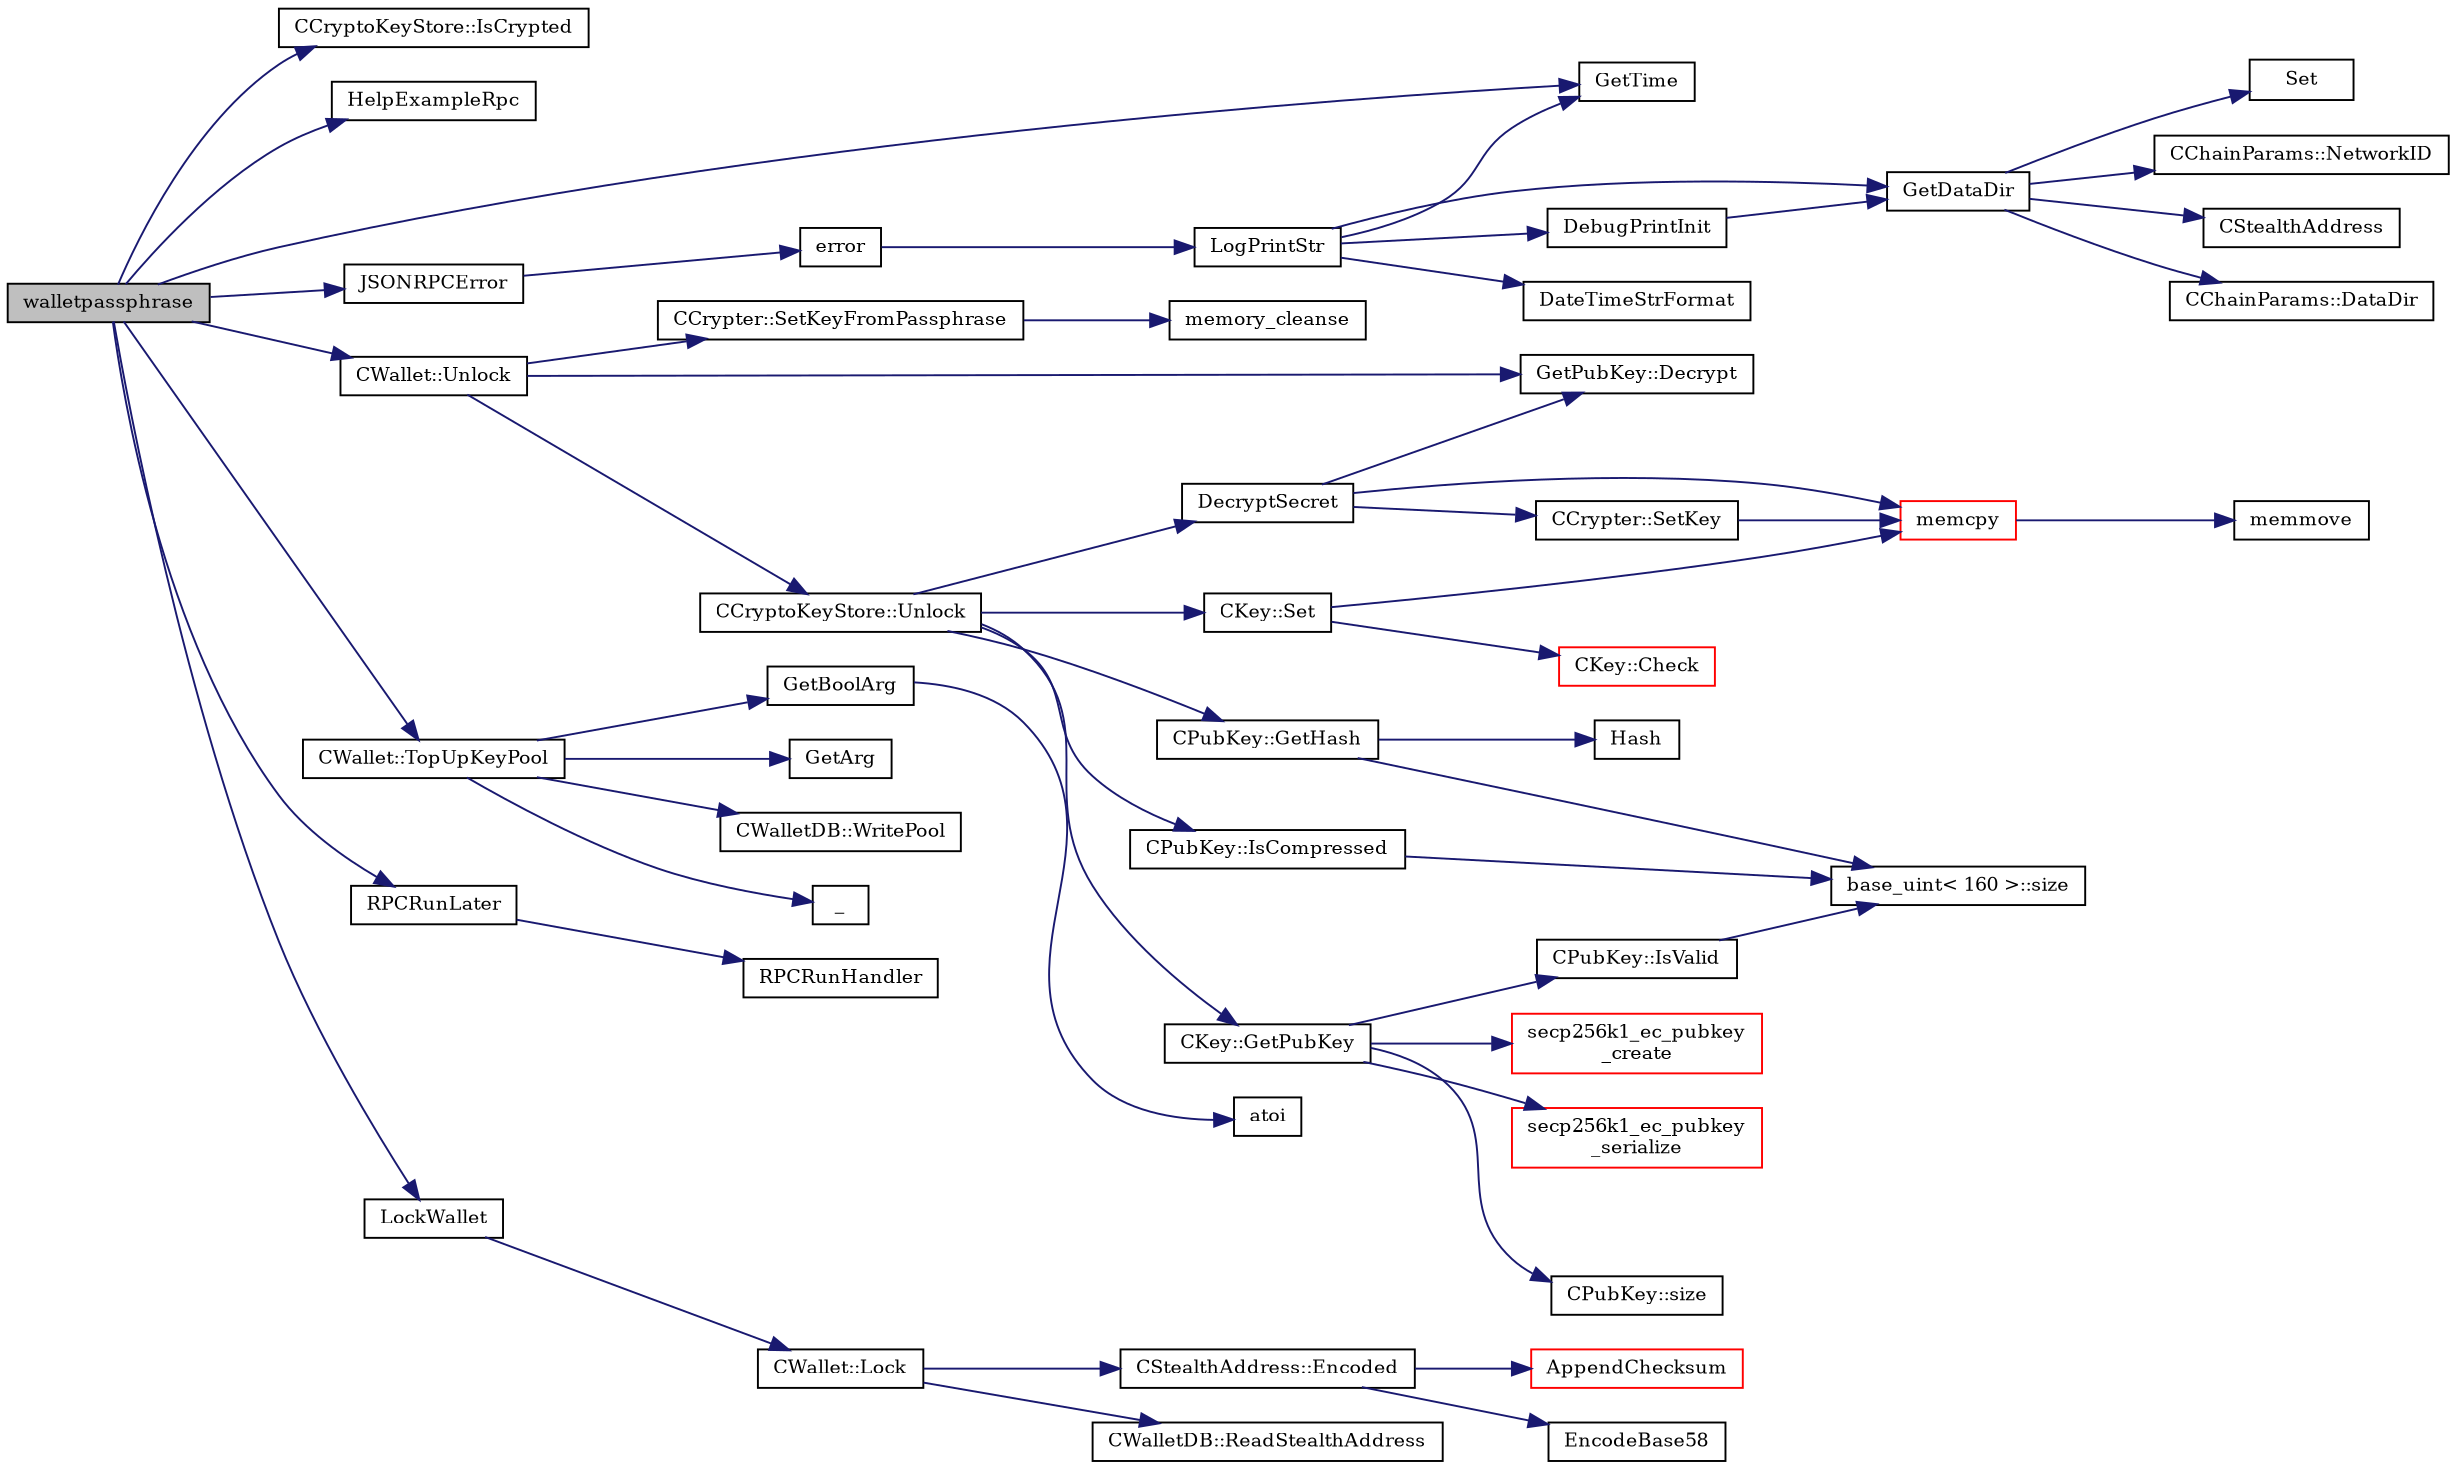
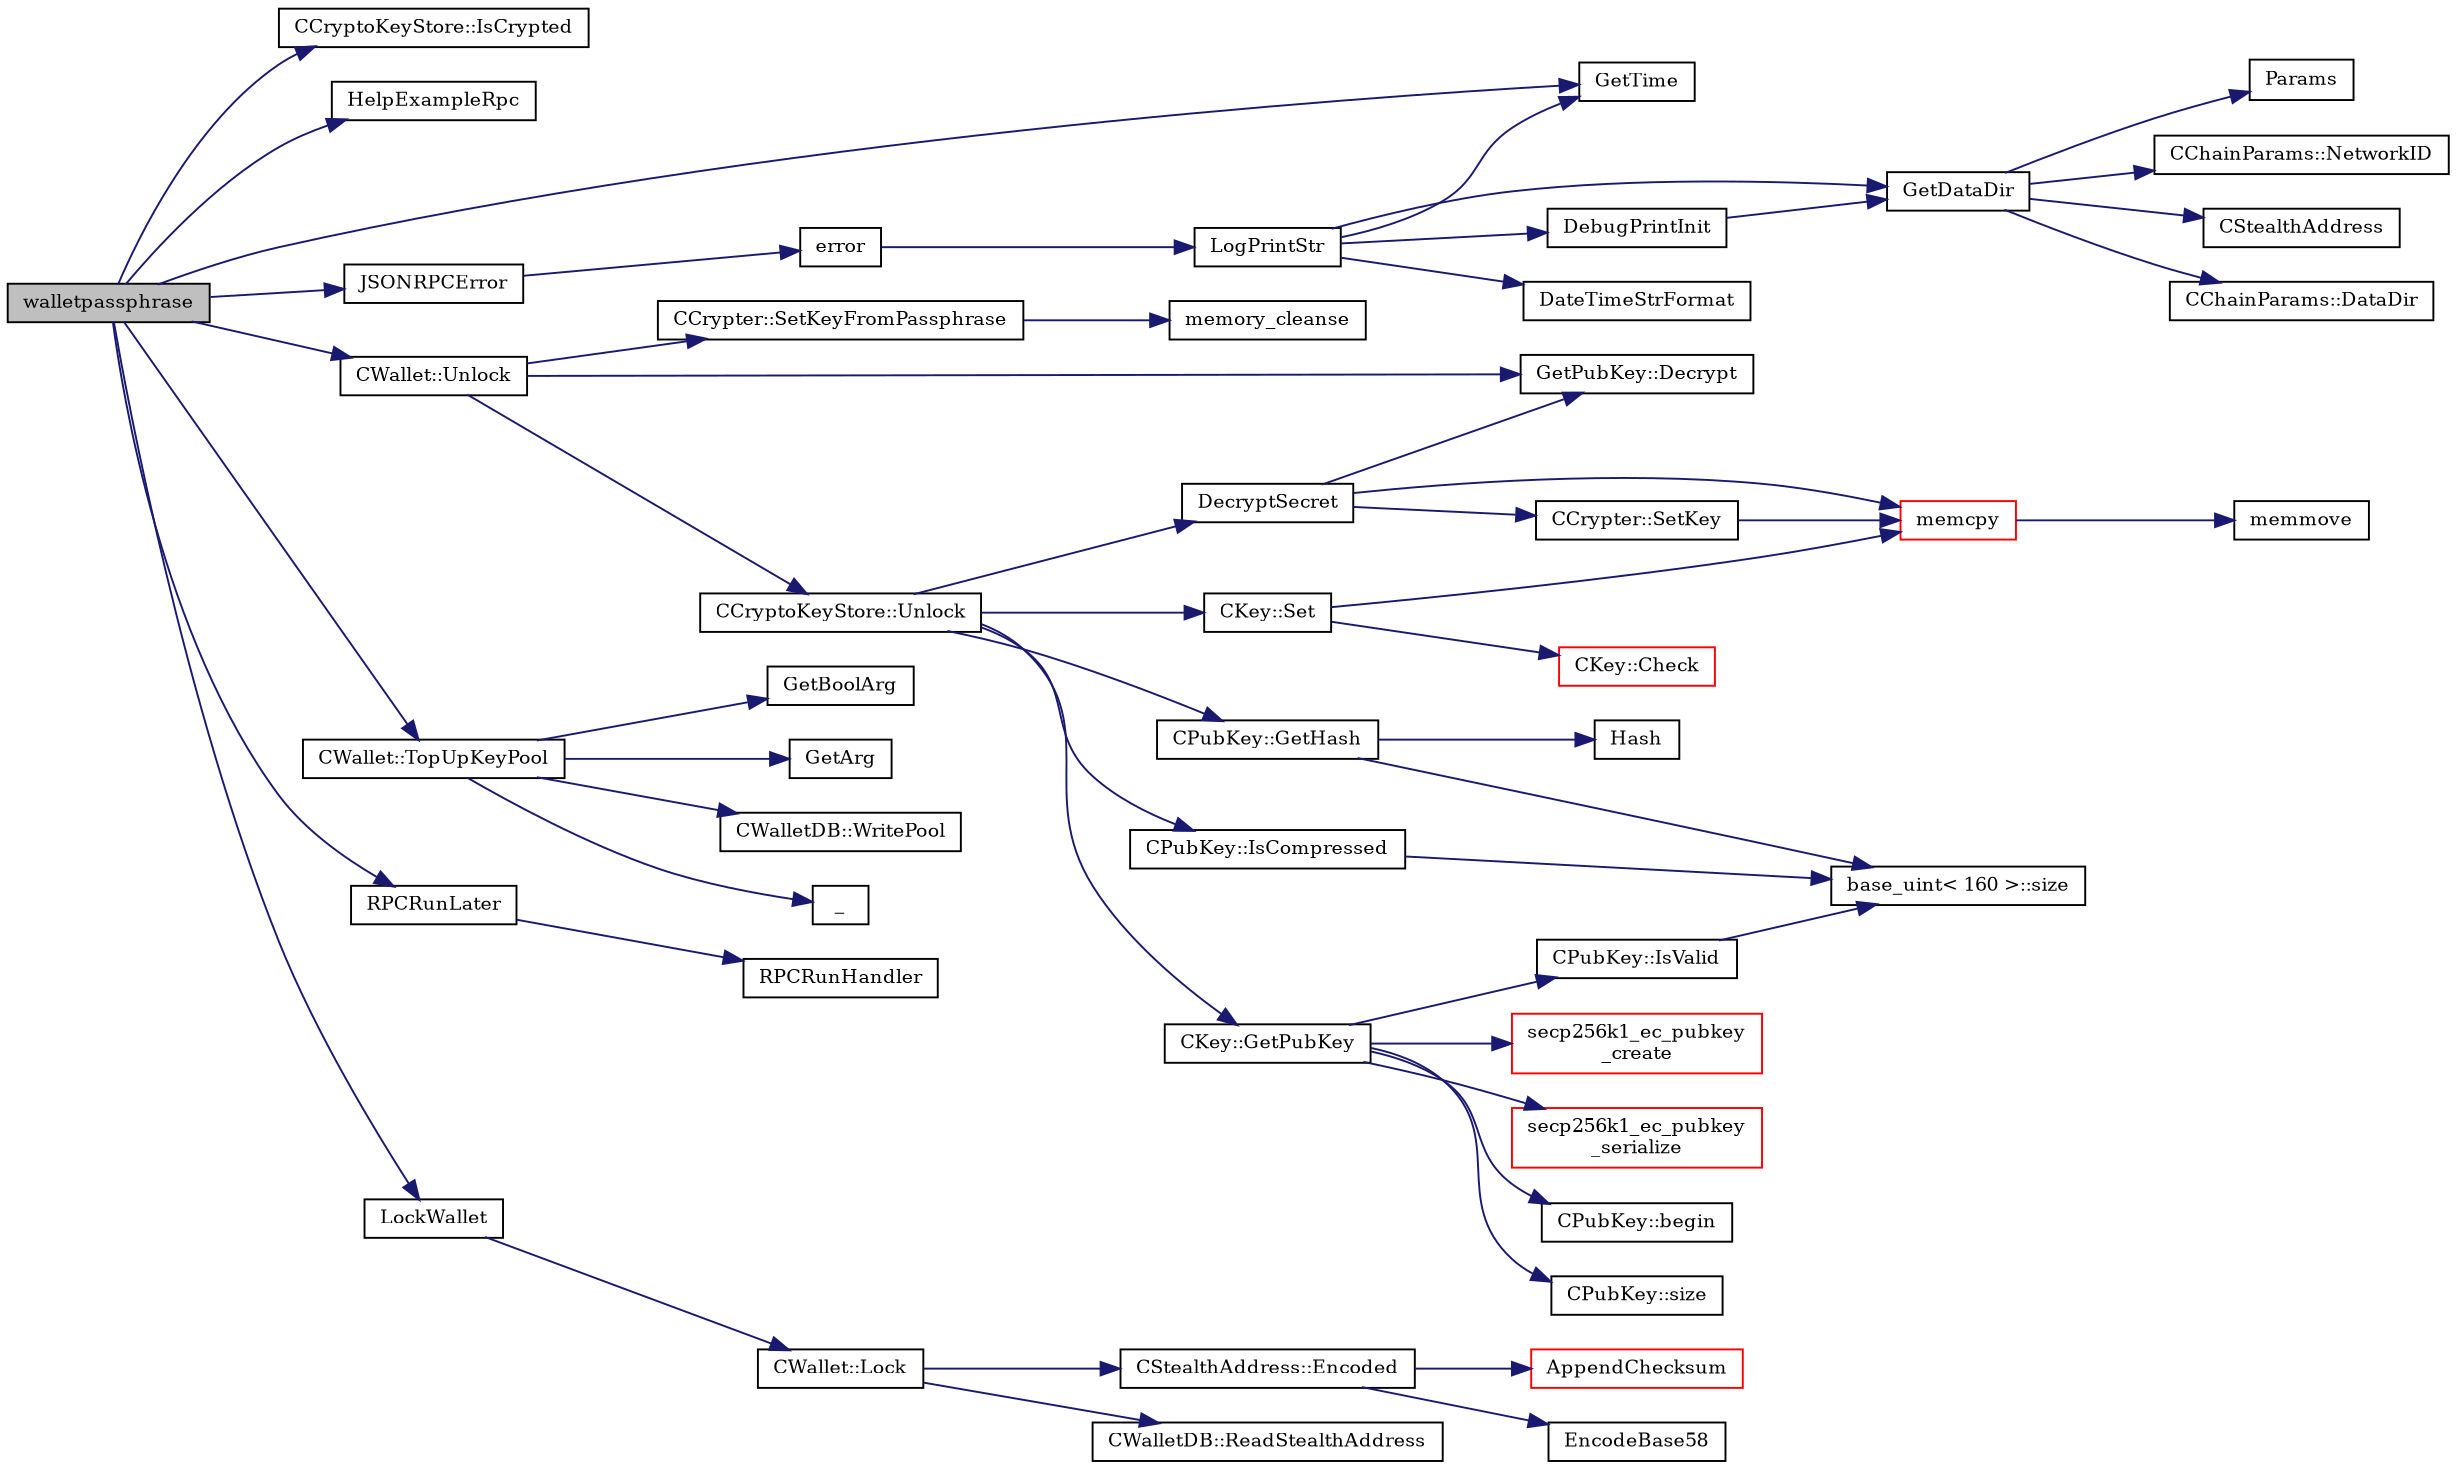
node "Set": label "Set" -> "Params"
node "atoi": removed
node "CPubKey::begin": added
